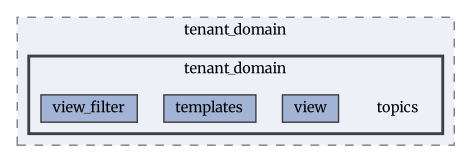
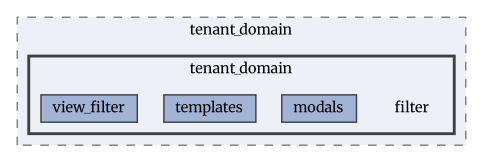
node "view": label "view" -> "modals"
node "topics": label "topics" -> "filter"
